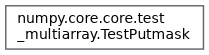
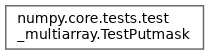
node "numpy.core.core.test _multiarray.TestPutmask": label "numpy.core.core.test _multiarray.TestPutmask" -> "numpy.core.tests.test _multiarray.TestPutmask"
